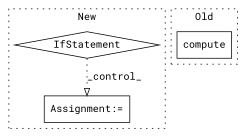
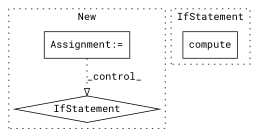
cluster "Old": label "Old" -> "IfStatement"
edge "IfStatement" -> "Assignment:=": reversed
